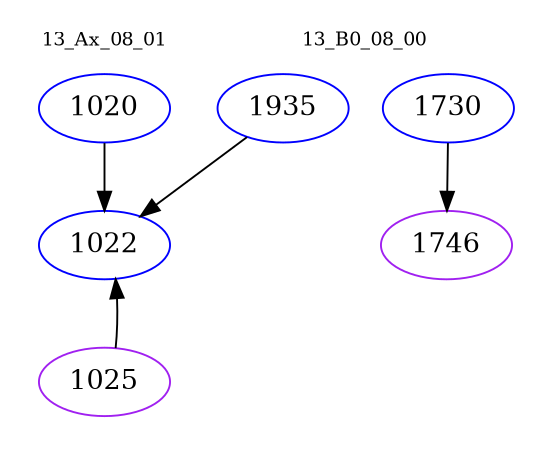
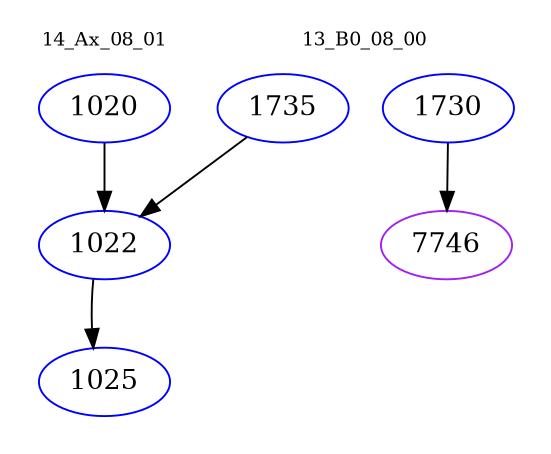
cluster "13_Ax_08_01": label "13_Ax_08_01" -> "14_Ax_08_01"
node "1935": label "1935" -> "1735"
node "1746": label "1746" -> "7746"
edge "1025" -> "1022": reversed
node "1025": color purple -> blue
